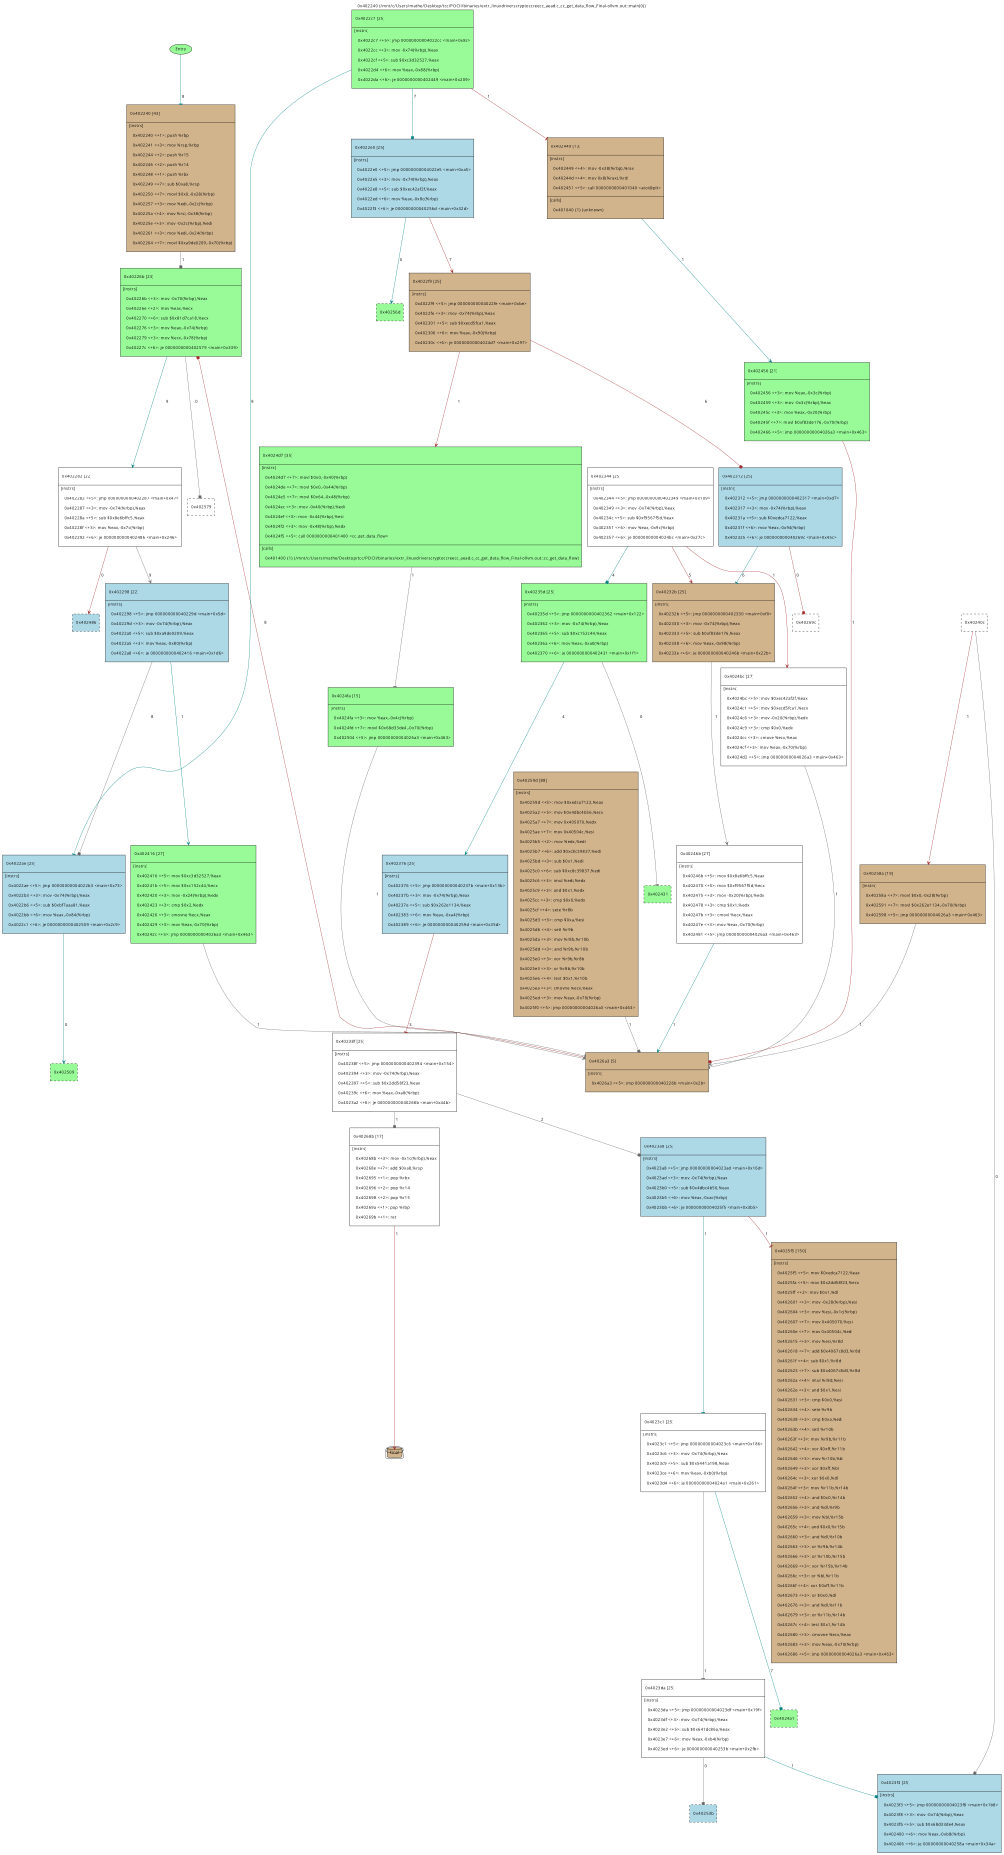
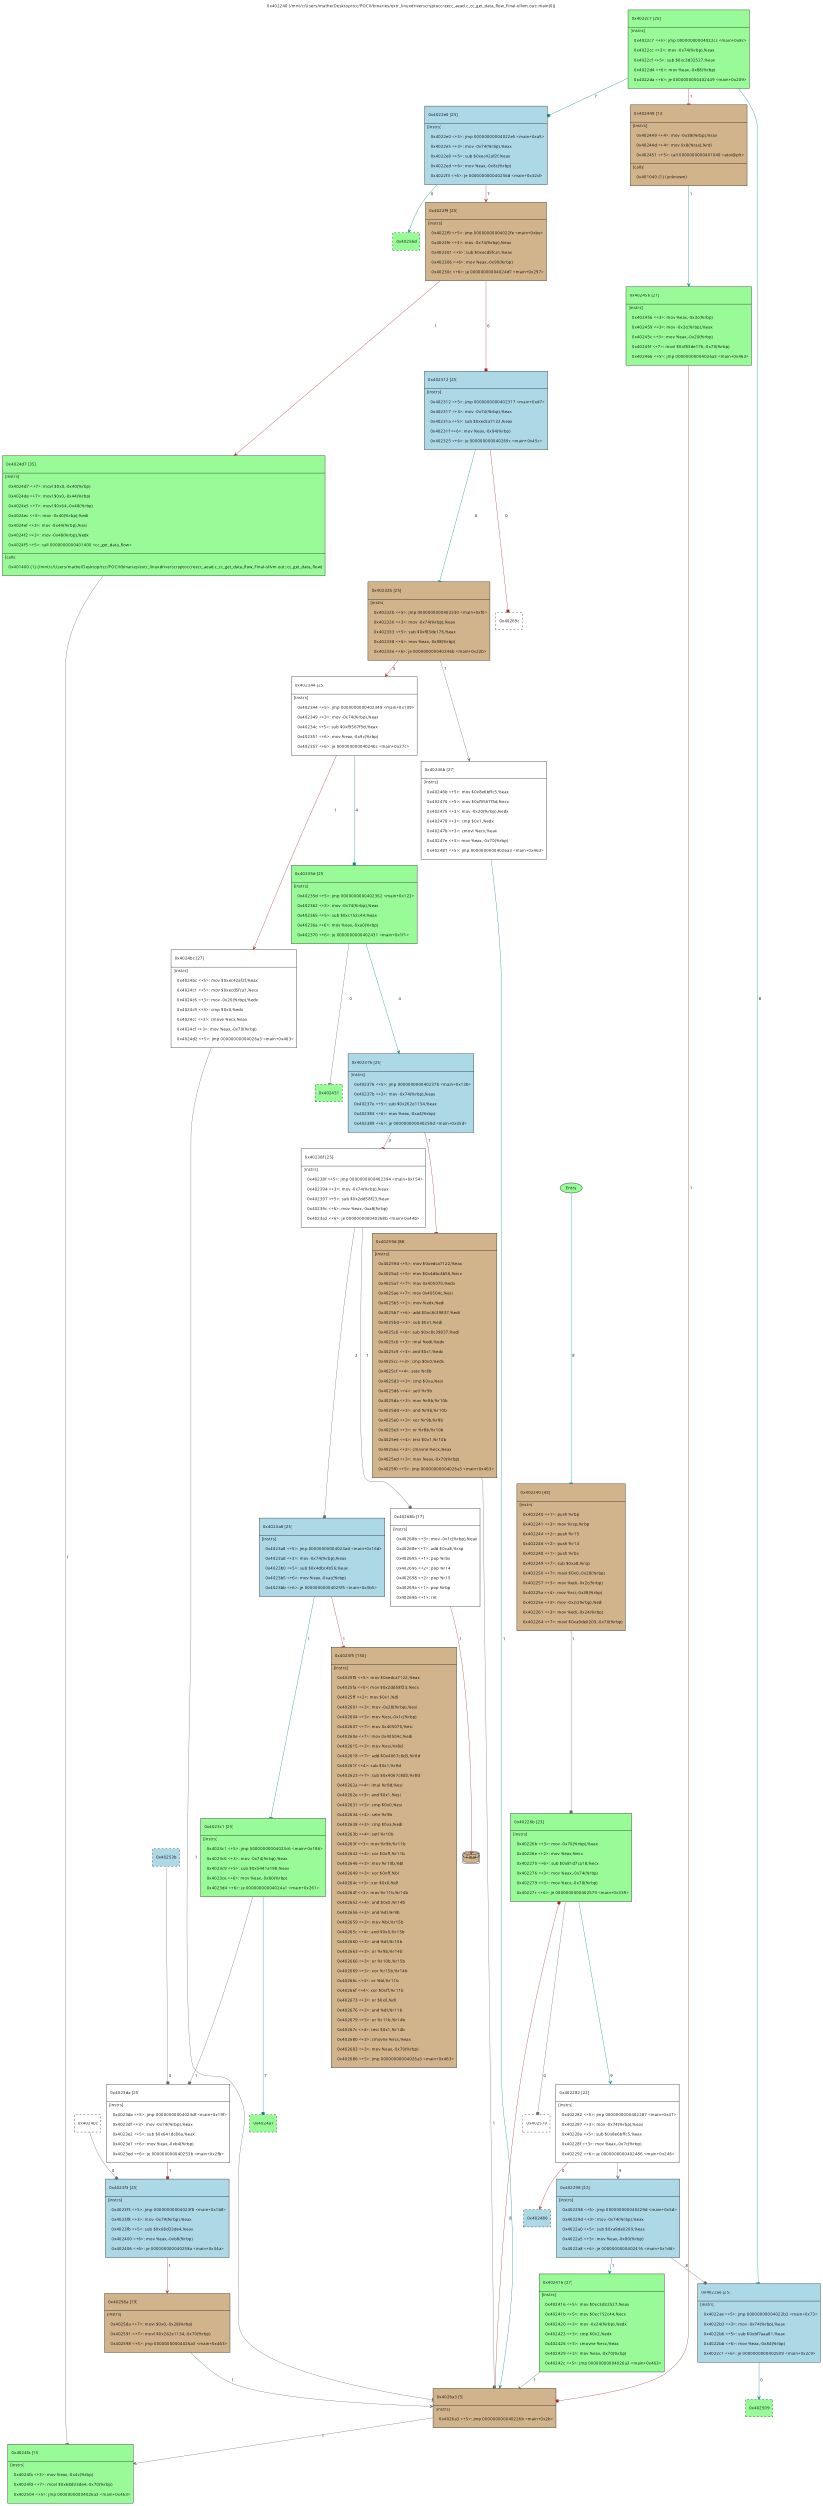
edge "0x402344 [25]" -> "0x40232b [25]": reversed
edge "0x40240c" -> "0x40258a [19]": now "0x4023f3 [25]" -> "0x40258a [19]"
edge "0x4024fa [15]" -> "0x4026a3 [5]": reversed
edge "0x402376 [25]" -> "0x40259d [88]": added, label "1"
node "0x4023c1 [25]": fillcolor white -> palegreen
edge "0x4023c1 [25]" -> "0x4023da [25]": arrowhead tee -> box
edge "0x4023da [25]" -> "0x4023f3 [25]": color teal -> brown
edge "0x4023da [25]" -> "0x40253b": reversed
